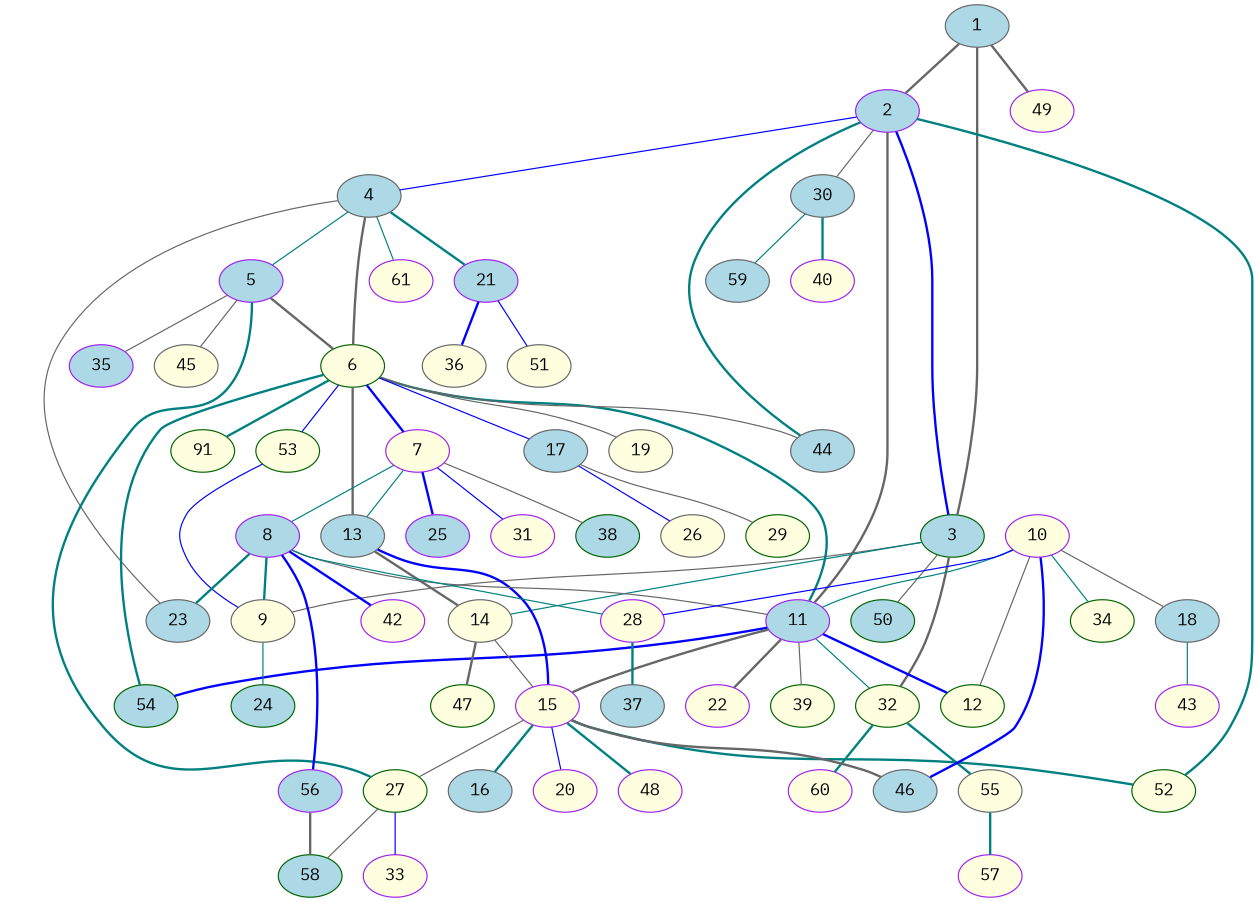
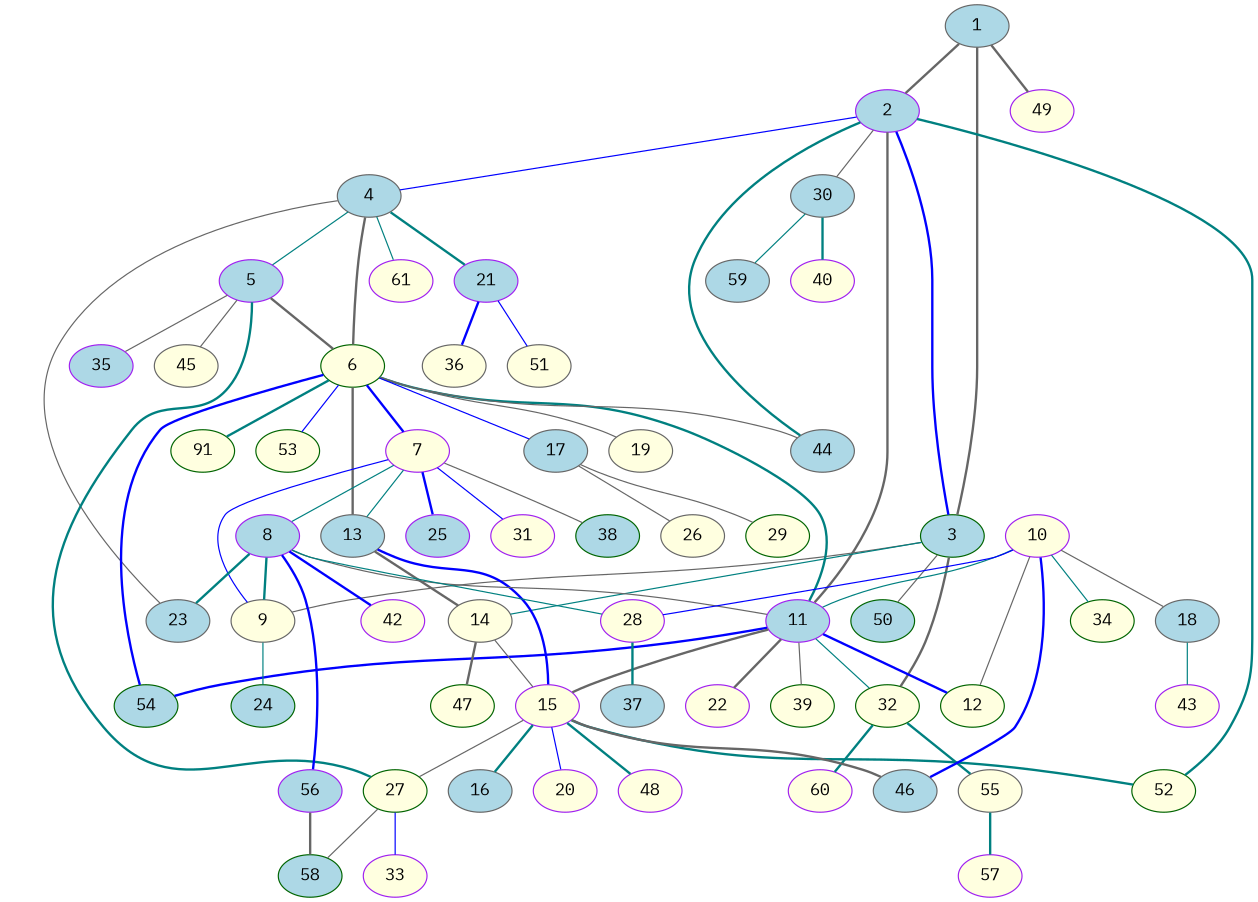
edge "6" -- "54": color teal -> blue
edge "17" -- "26": color blue -> gray40
edge "53" -- "9": now "7" -- "9"
